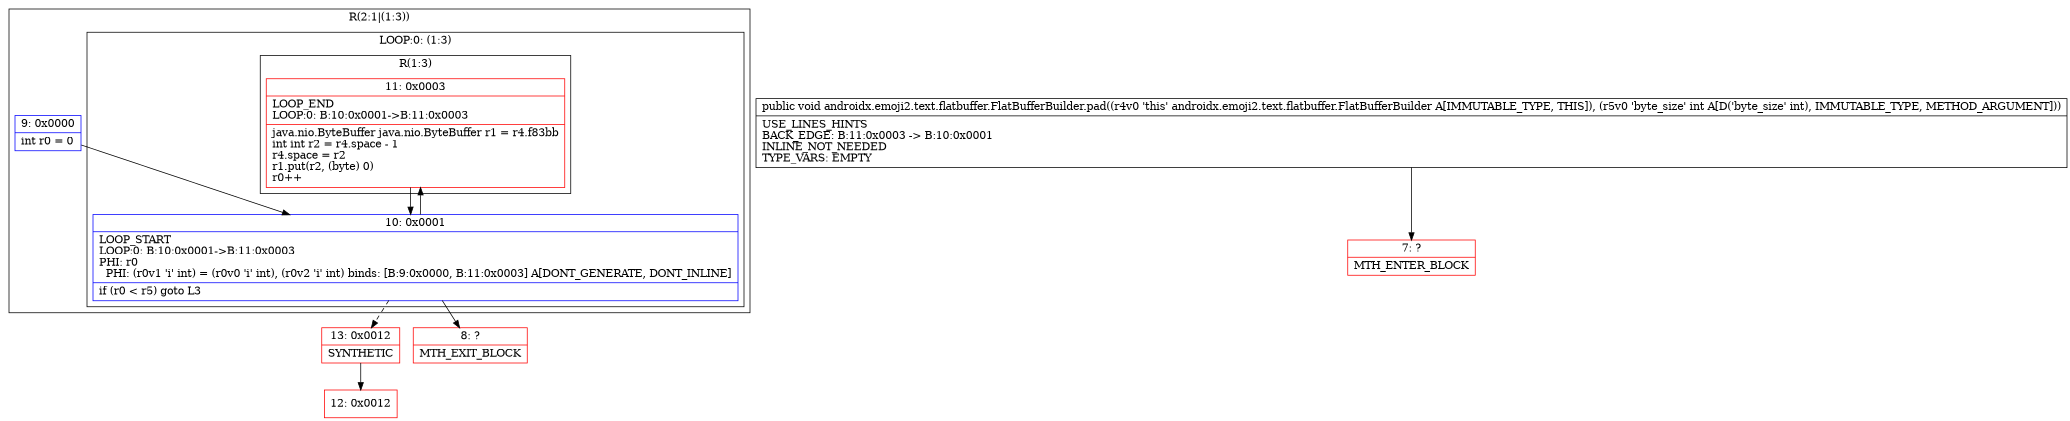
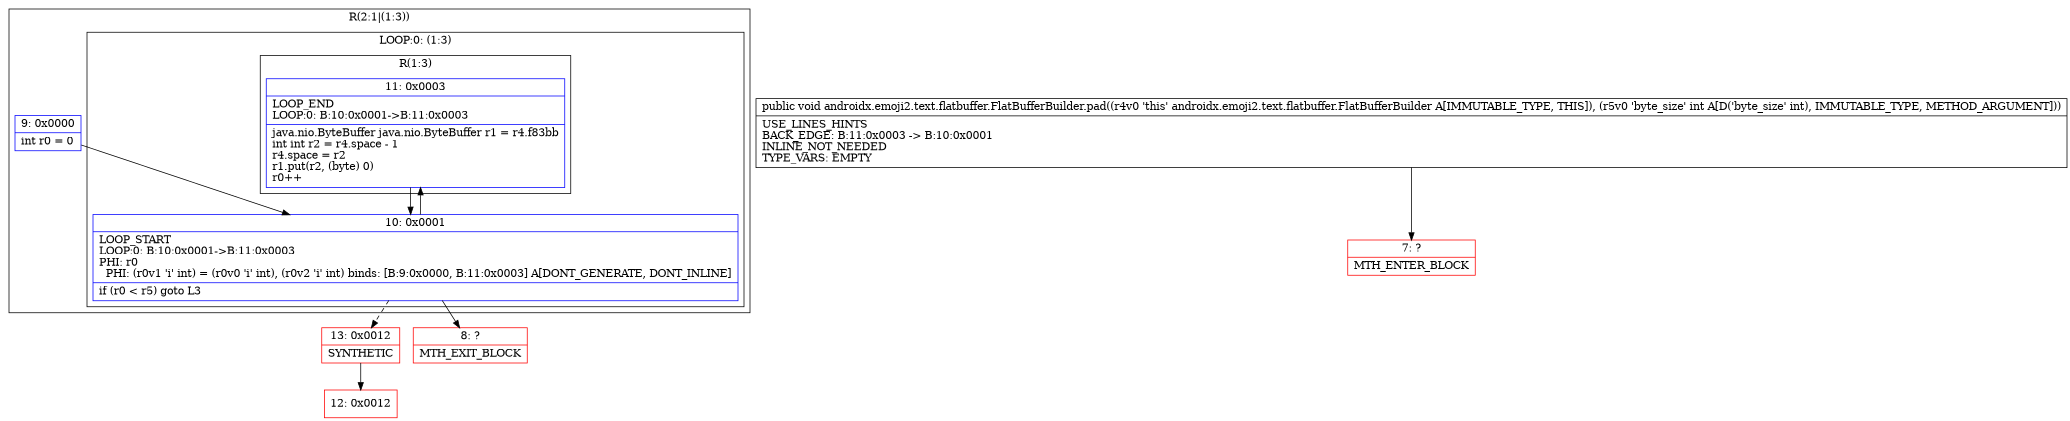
node "11: 0x0003": color red -> blue
